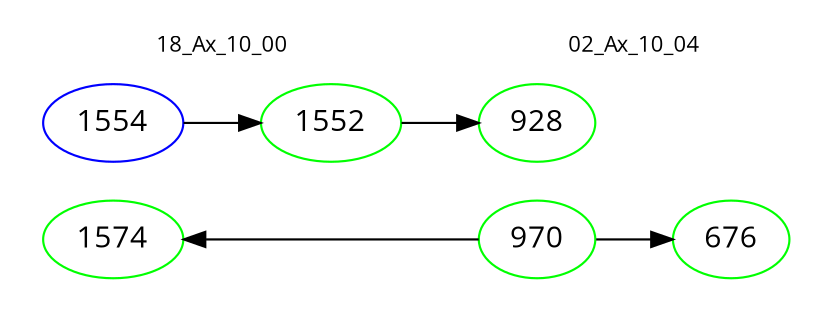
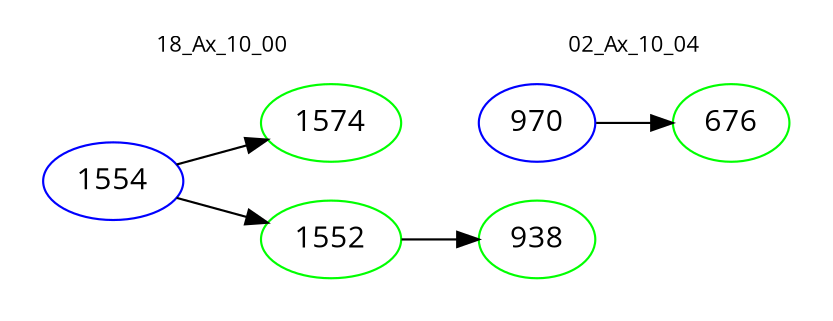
node "928": label "928" -> "938"
edge "970" -> "1574": now "1554" -> "1574"
node "970": color green -> blue
